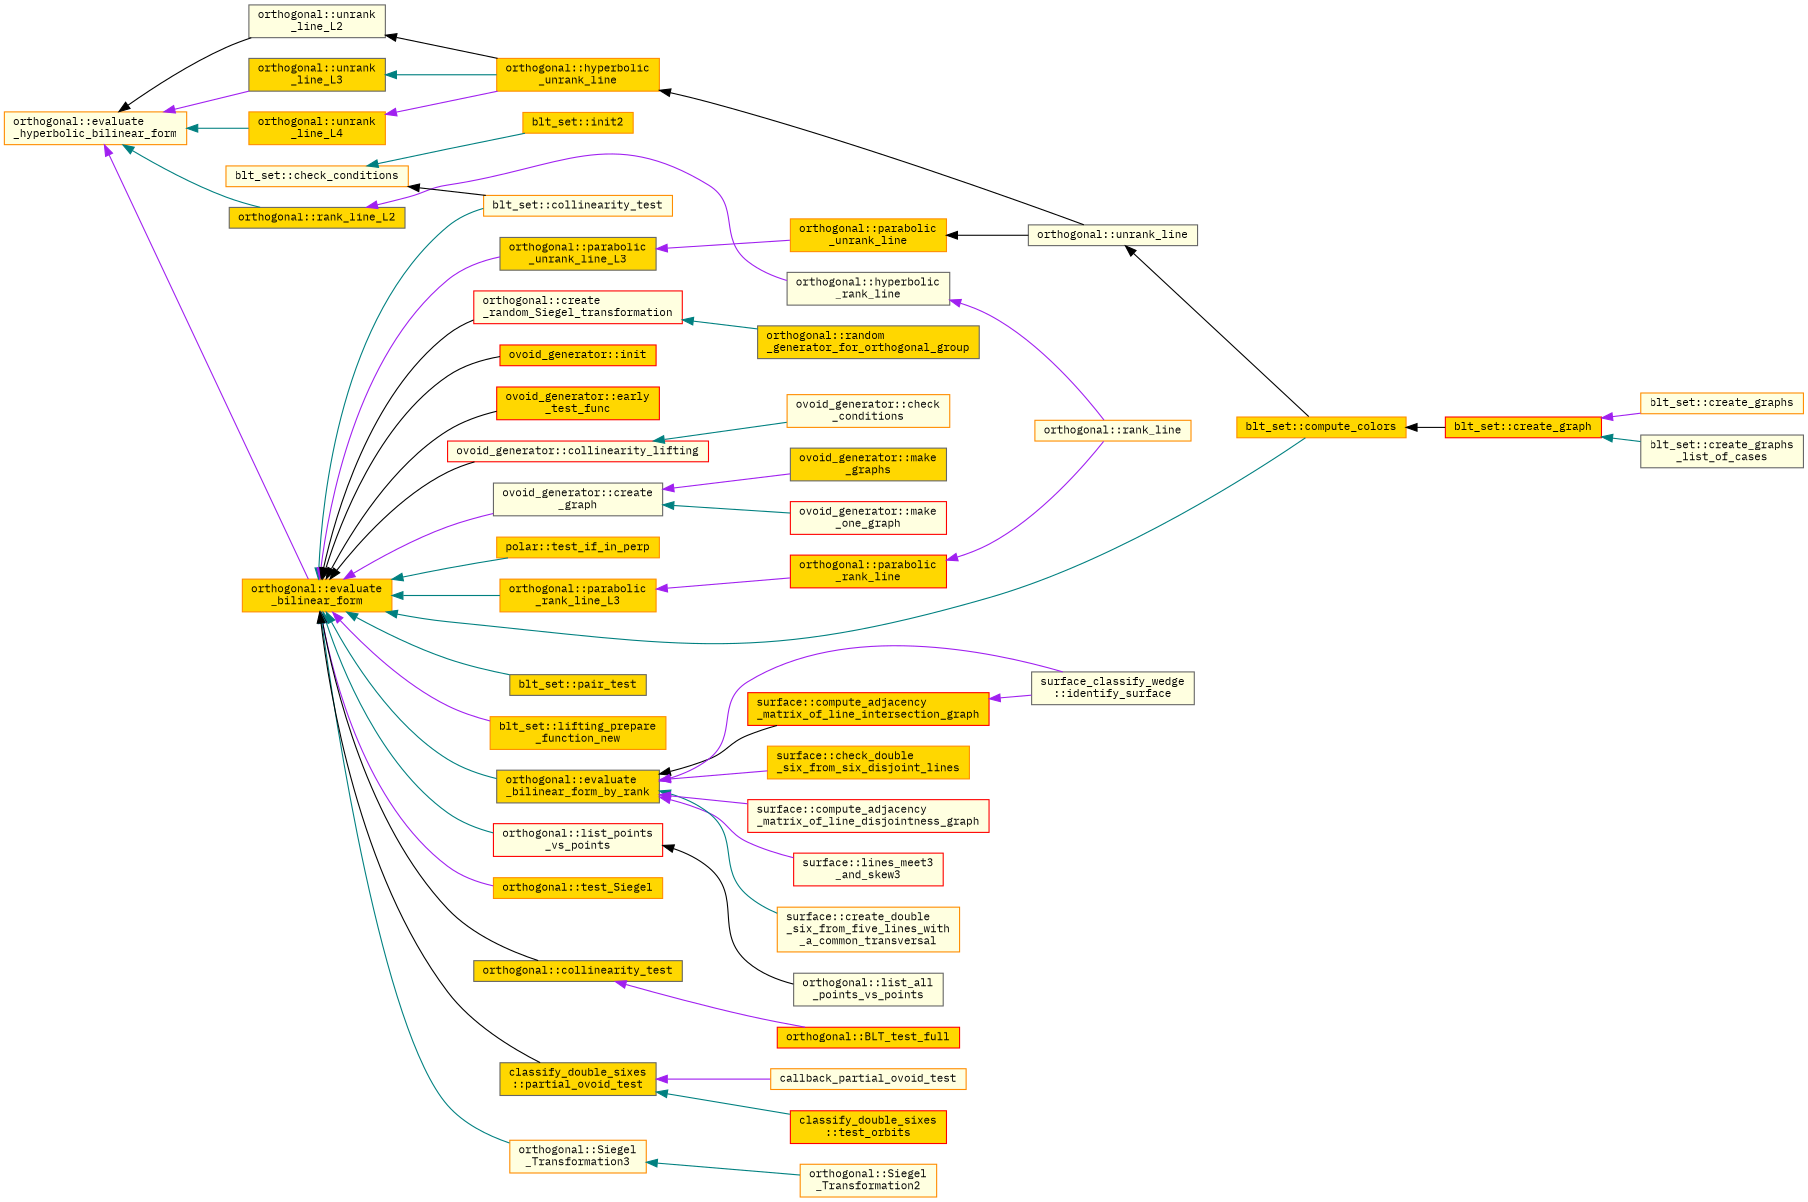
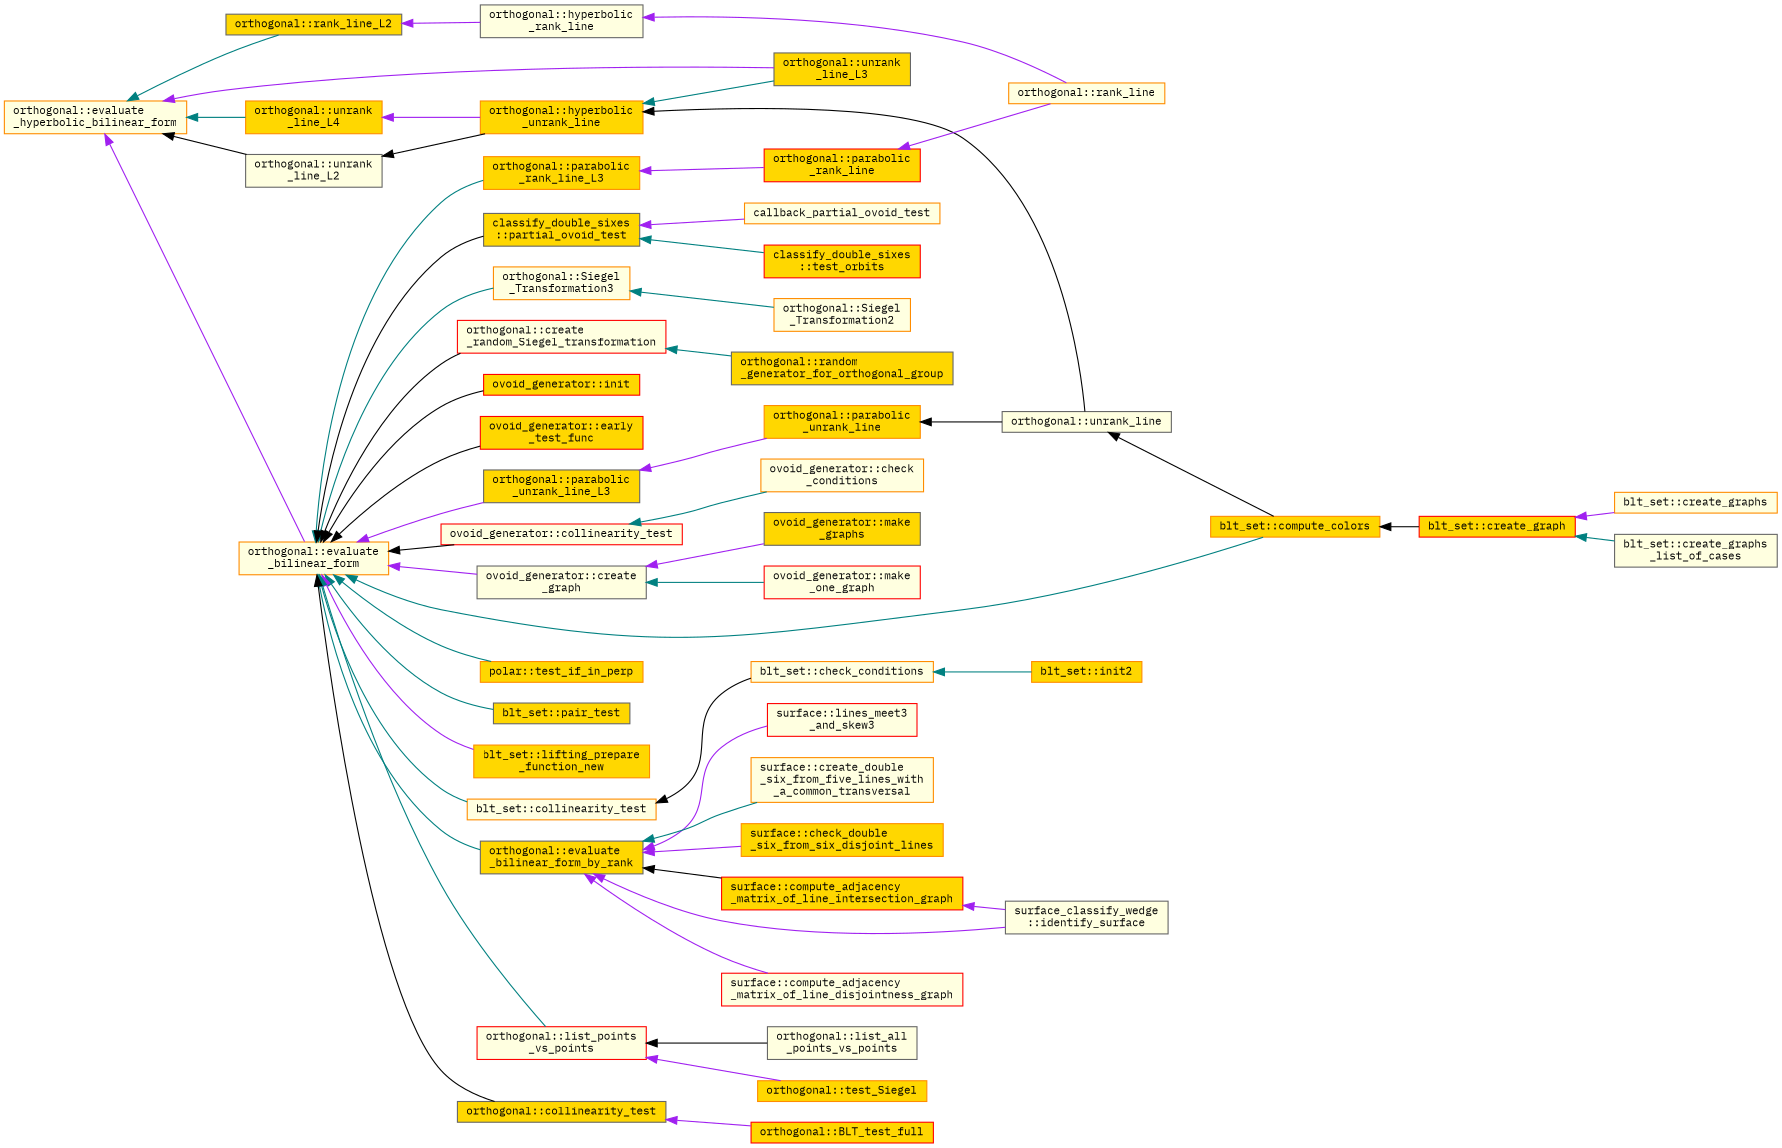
edge "orthogonal::hyperbolic _unrank_line" -> "orthogonal::unrank _line_L3": reversed
edge "blt_set::collinearity_test" -> "blt_set::check_conditions": reversed
node "ovoid_generator::collinearity_lifting": label "ovoid_generator::collinearity_lifting" -> "ovoid_generator::collinearity_test"
node "orthogonal::evaluate _bilinear_form": fillcolor gold -> lightyellow
edge "orthogonal::test_Siegel" -> "orthogonal::evaluate _bilinear_form": now "orthogonal::test_Siegel" -> "orthogonal::list_points _vs_points"
